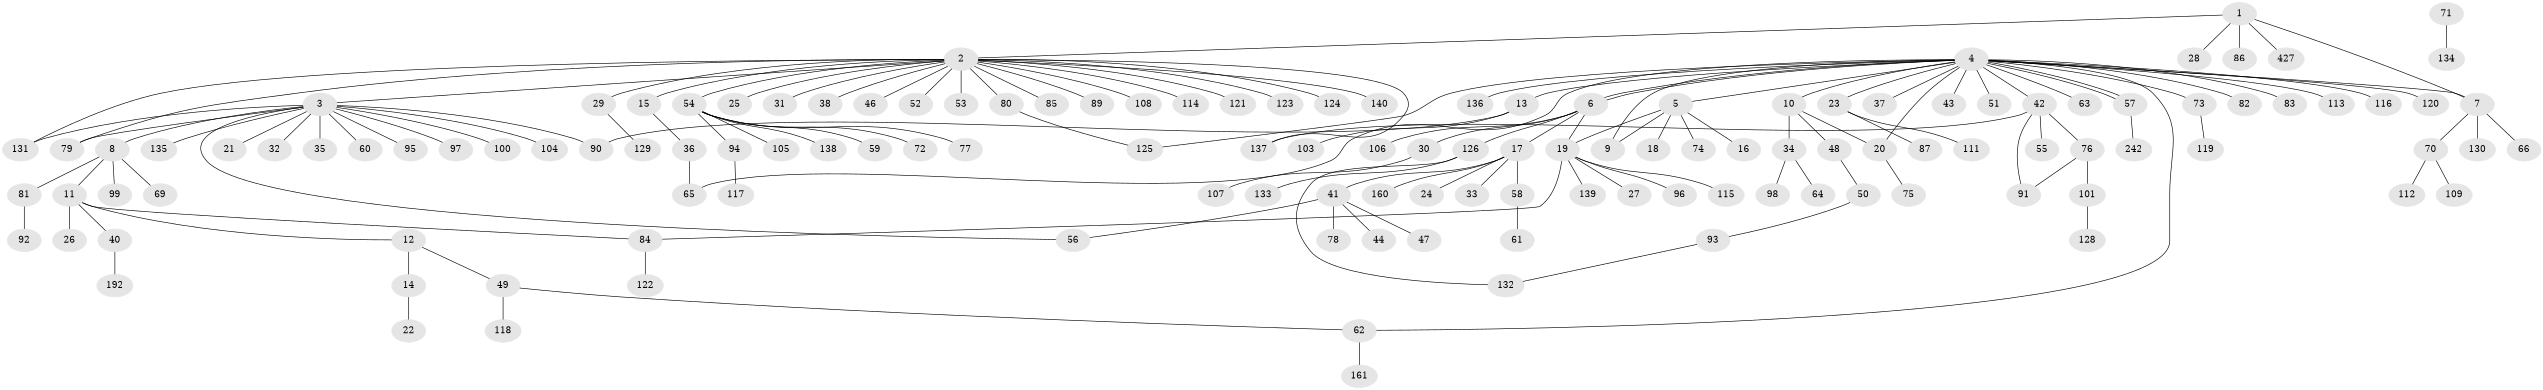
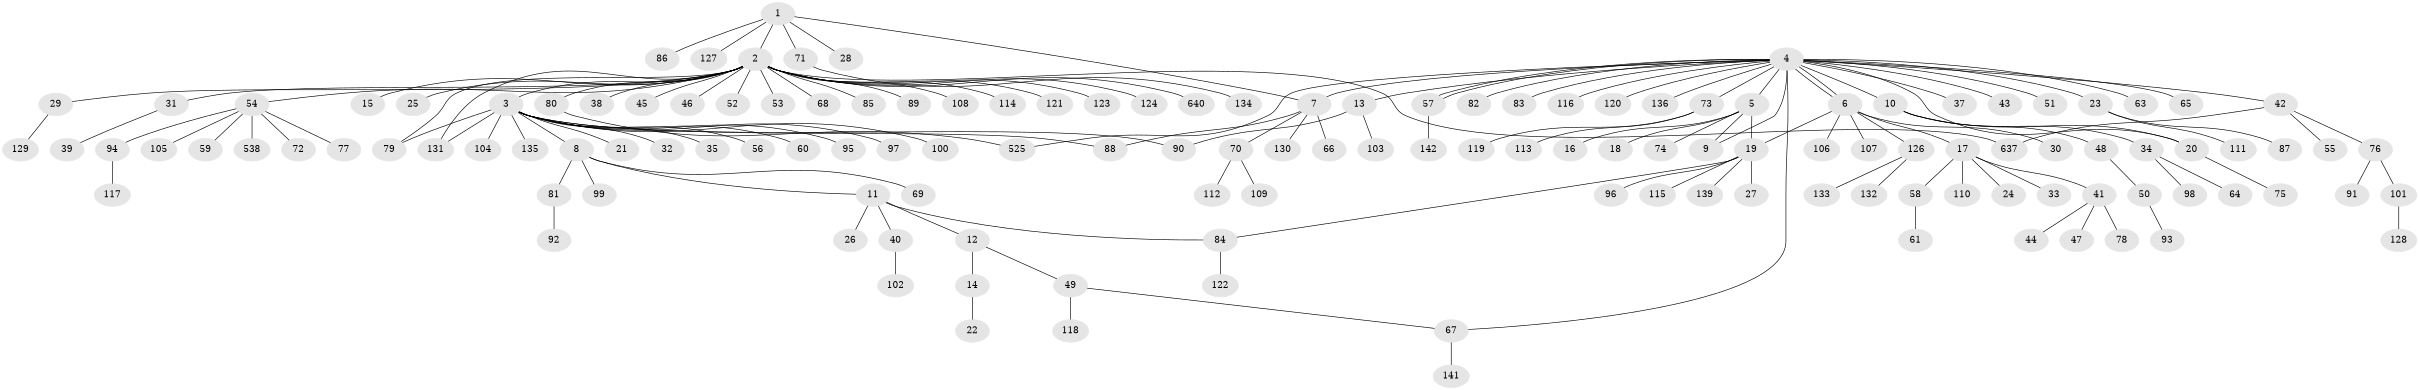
edge "1" -- "71": added
node "427": label "427" -> "127"
edge "4" -- "113": now "73" -- "113"
node "45": added
node "68": added
node "140": label "140" -> "640"
edge "42" -- "91": removed
node "39": added
node "36": removed
node "138": label "138" -> "538"
node "88": added
node "125": label "125" -> "525"
node "137": label "137" -> "637"
node "242": label "242" -> "142"
edge "30" -- "107": now "6" -- "107"
node "160": label "160" -> "110"
edge "41" -- "56": removed
edge "93" -- "132": removed
node "192": label "192" -> "102"
node "62": label "62" -> "67"
node "161": label "161" -> "141"
